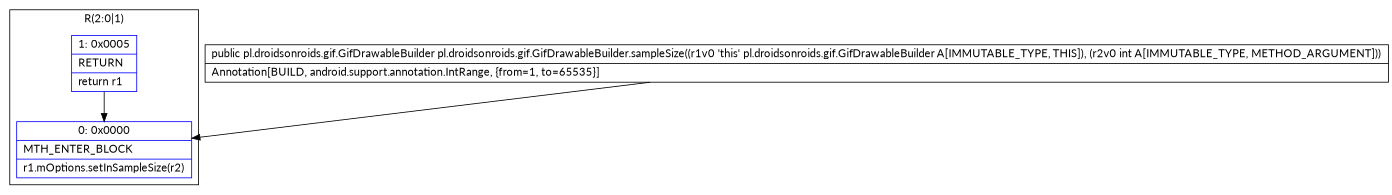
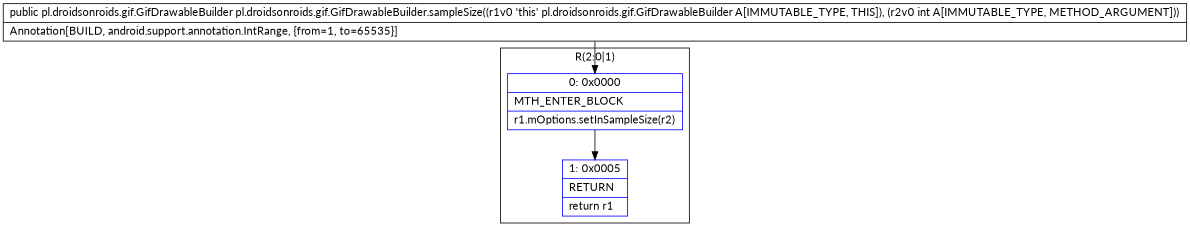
edge "1: 0x0005" -> "0: 0x0000": reversed
